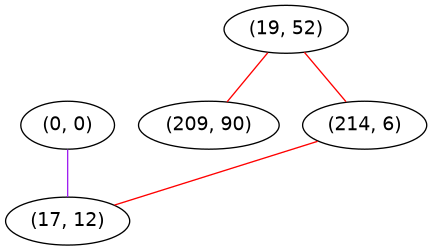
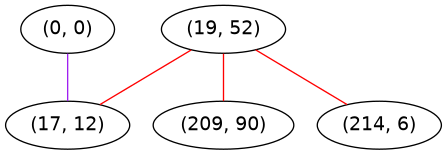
edge "(214, 6)" -- "(17, 12)": now "(19, 52)" -- "(17, 12)"
